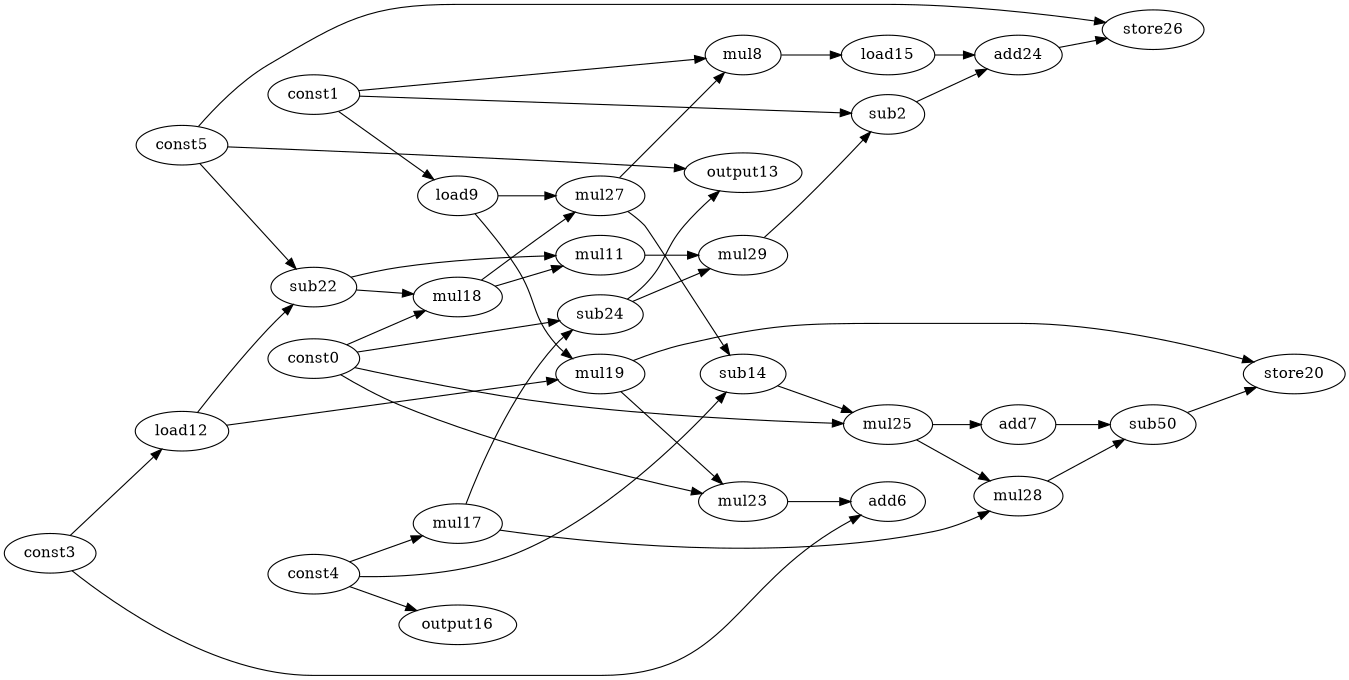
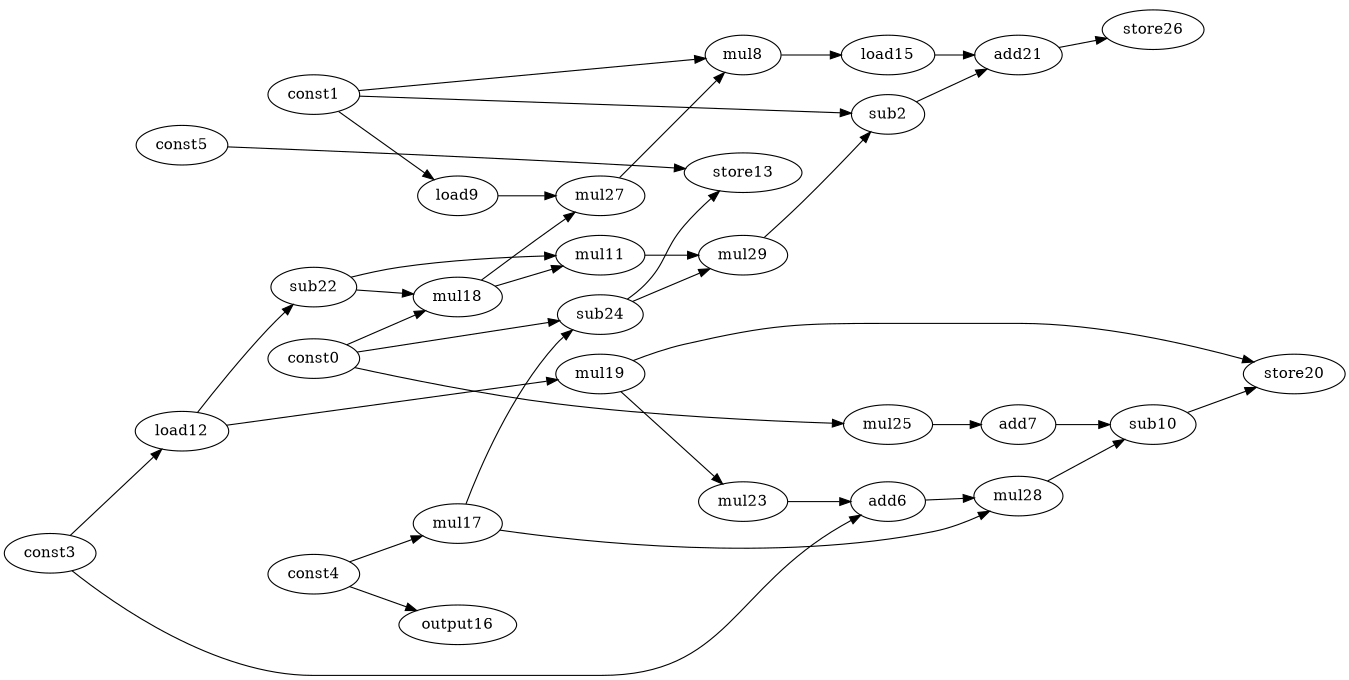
edge "const5" -> "store26": removed
node "add24": label "add24" -> "add21"
node "output13": label "output13" -> "store13"
edge "const5" -> "sub22": removed
edge "load9" -> "mul19": removed
node "sub14": removed
node "sub50": label "sub50" -> "sub10"
edge "const0" -> "mul23": removed
edge "mul25" -> "mul28": now "add6" -> "mul28"
